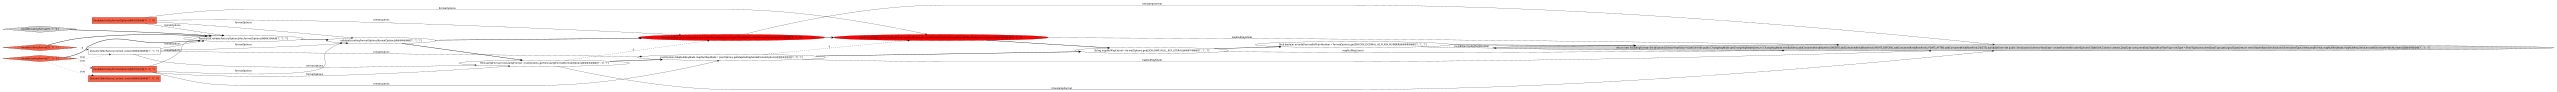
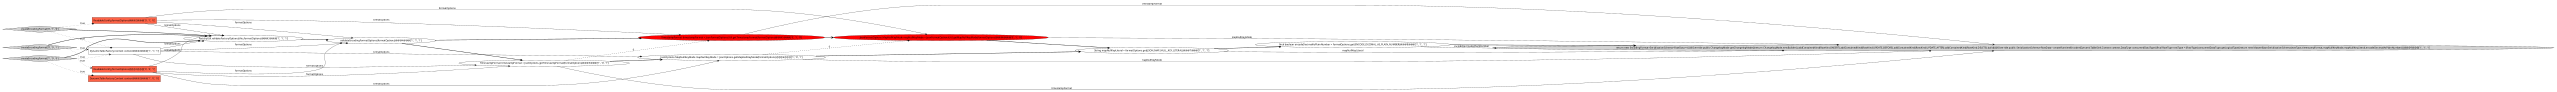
edge "createEncodingFormat['0', '1', '0']" -> "ReadableConfig formatOptions@@@2@@@['0', '1', '0']": added, label "true"
edge "createEncodingFormat['0', '1', '0']" -> "DynamicTableFactory.Context context@@@2@@@['1', '1', '1']": added, label "true"
node "createEncodingFormat['0', '0', '1']": fillcolor tomato -> lightgray
edge "createEncodingFormat['0', '0', '1']" -> "DynamicTableFactory.Context context@@@2@@@['1', '1', '1']": label "0" -> "true"
node "createEncodingFormat['1', '0', '0']": fillcolor tomato -> lightgray
